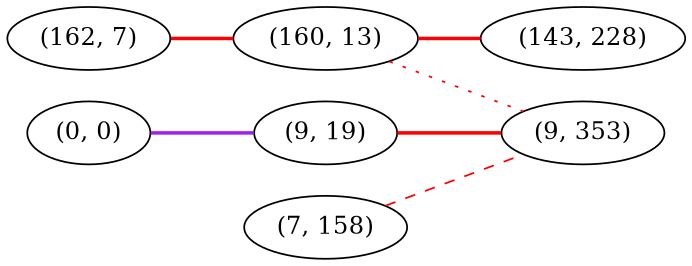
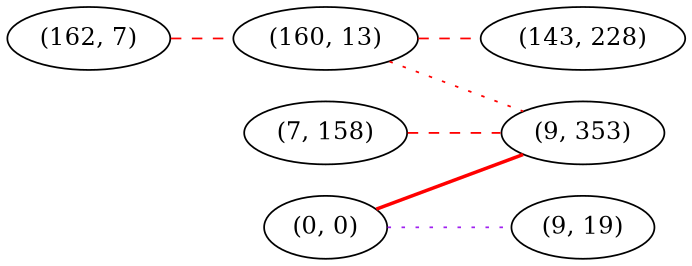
edge "(162, 7)" -- "(160, 13)": style bold -> dashed
edge "(160, 13)" -- "(143, 228)": style bold -> dashed
edge "(0, 0)" -- "(9, 19)": style bold -> dotted
edge "(9, 19)" -- "(9, 353)": now "(0, 0)" -- "(9, 353)"
